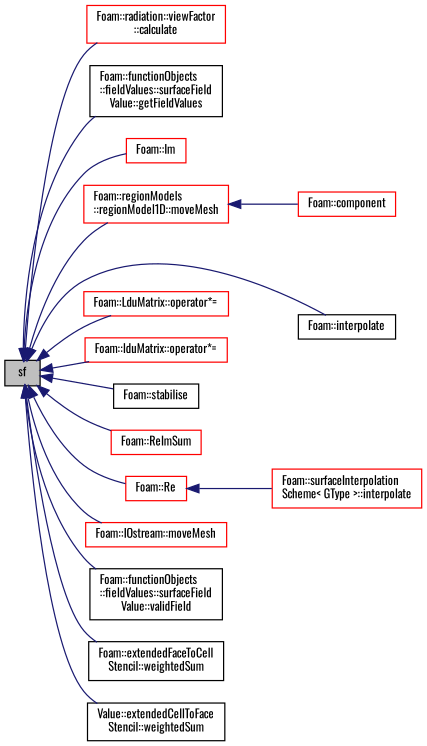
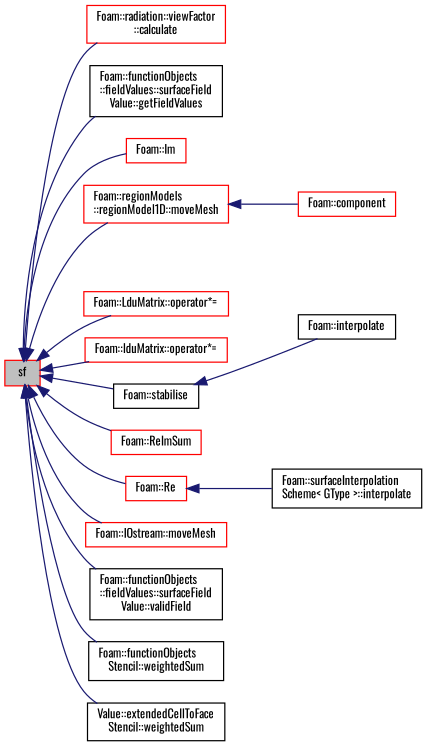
edge "Foam::interpolate" -> "sf": now "Foam::interpolate" -> "Foam::stabilise"
node "sf": color black -> red
node "Foam::surfaceInterpolation Scheme< GType >::interpolate": color red -> black
node "Foam::extendedFaceToCell Stencil::weightedSum": label "Foam::extendedFaceToCell Stencil::weightedSum" -> "Foam::functionObjects Stencil::weightedSum"
